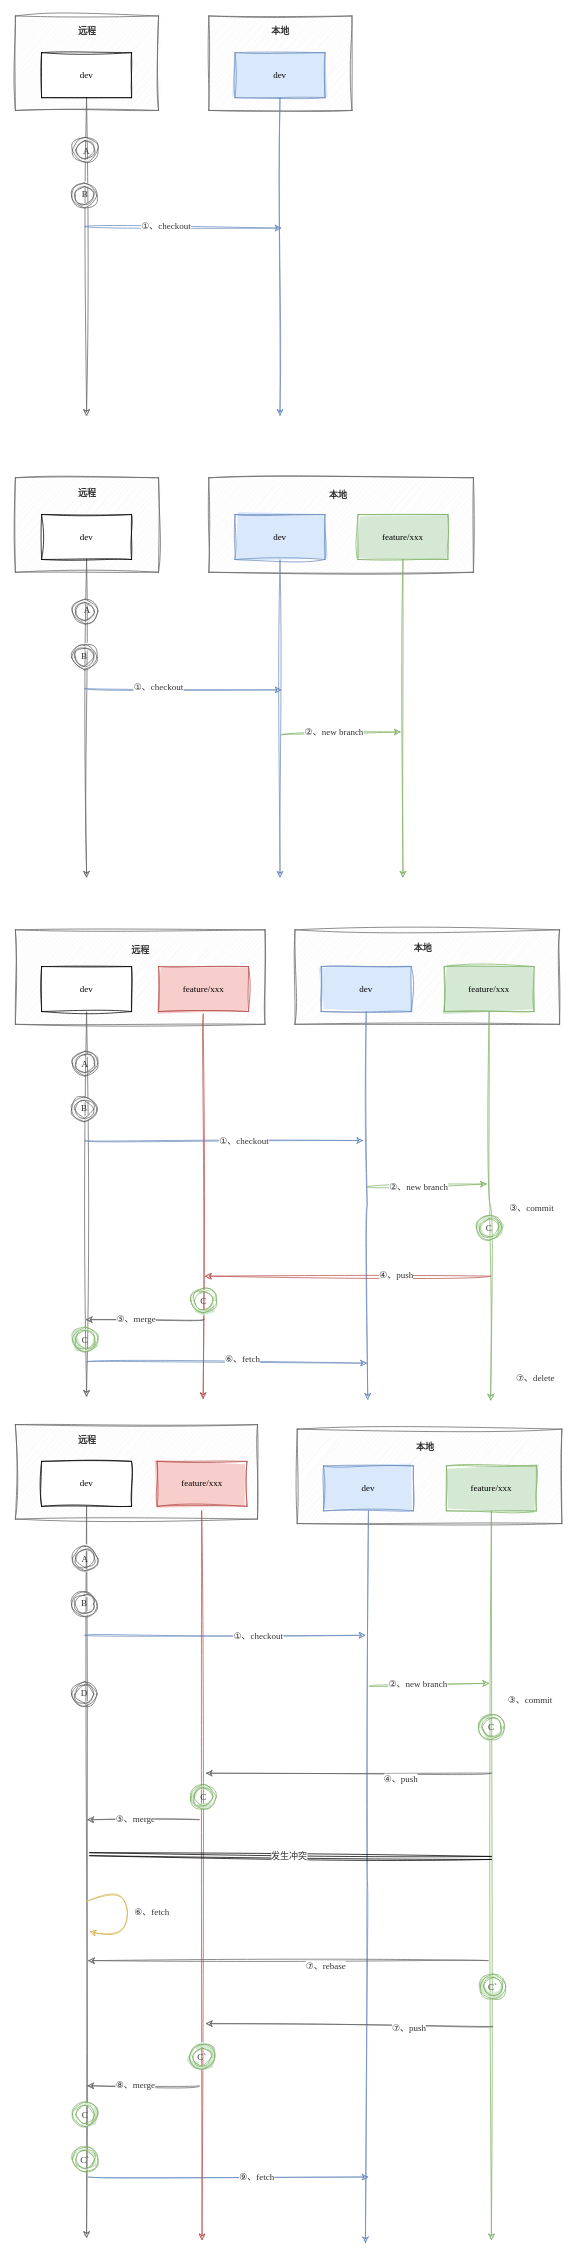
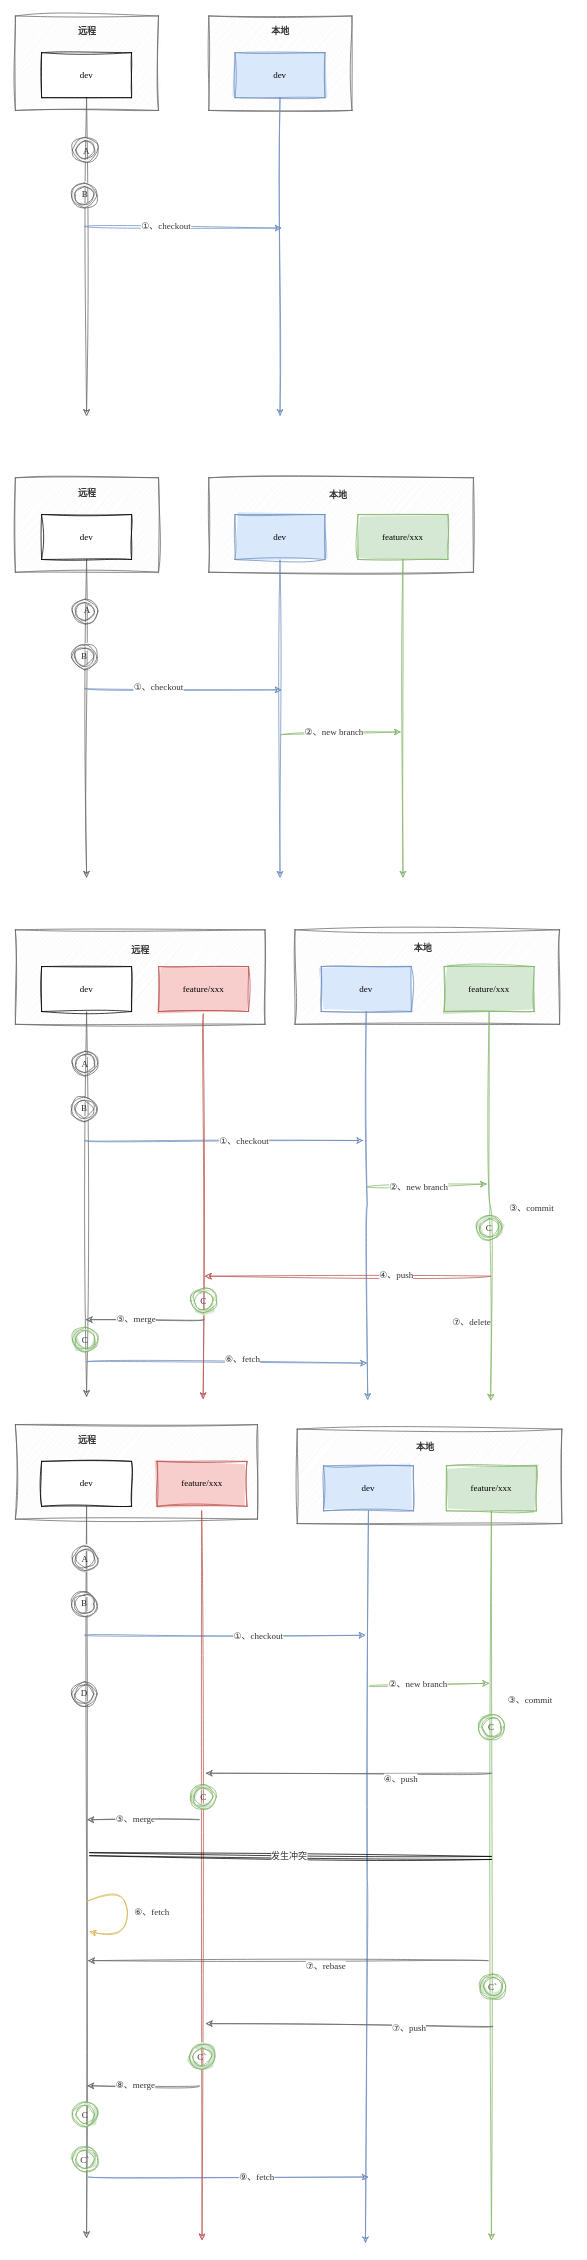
node "⑦、delete": moved (536, 1378) -> (472, 1322)
